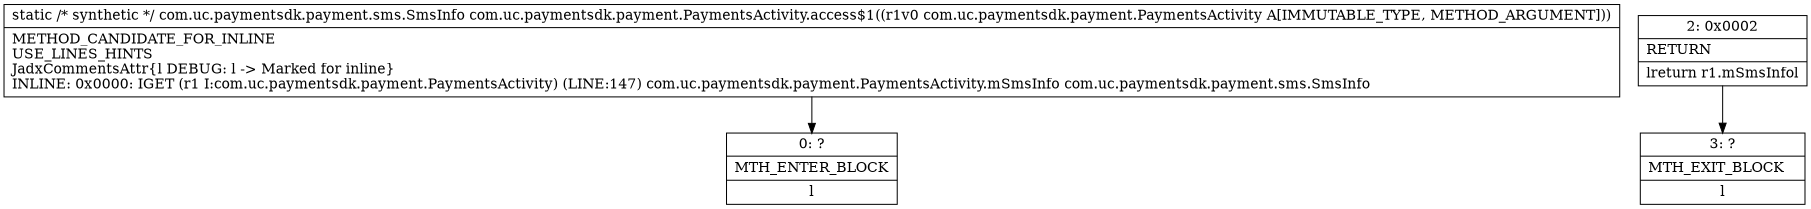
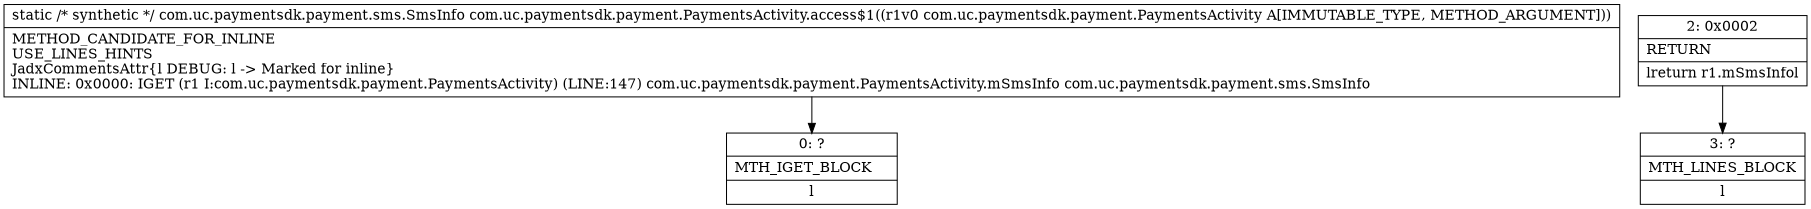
node "0: ?": text "MTH_ENTER_BLOCK" -> "MTH_IGET_BLOCK"
node "3: ?": text "MTH_EXIT_BLOCK" -> "MTH_LINES_BLOCK"
